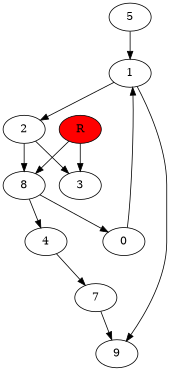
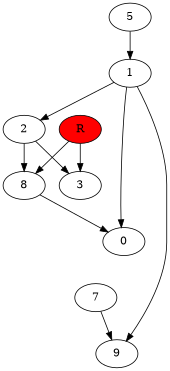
edge "0" -> "1": reversed
node "4": removed
